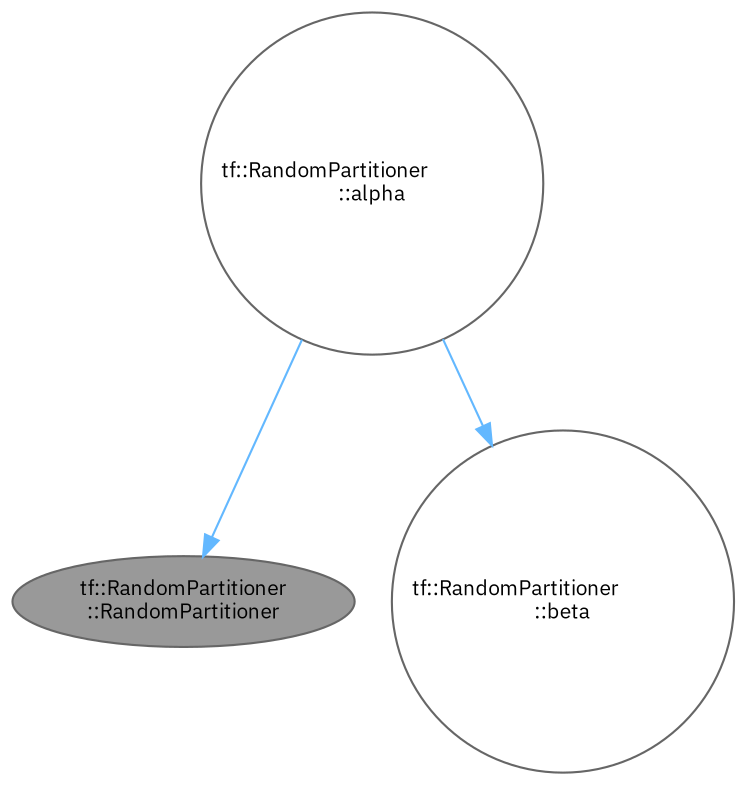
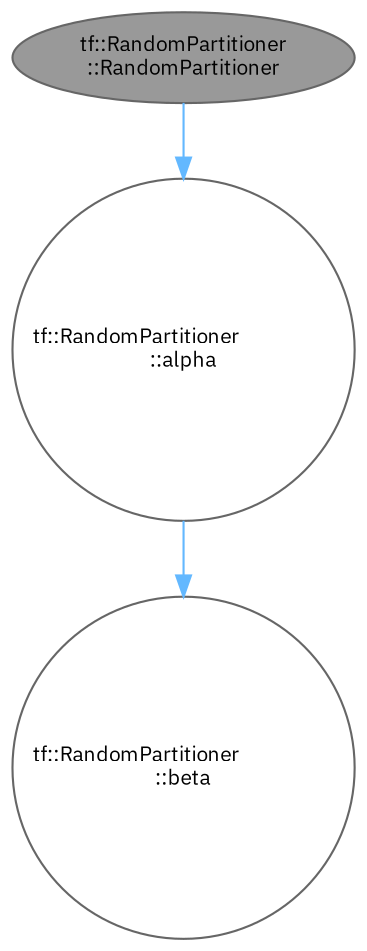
edge "tf::RandomPartitioner ::alpha" -> "tf::RandomPartitioner ::RandomPartitioner": reversed
